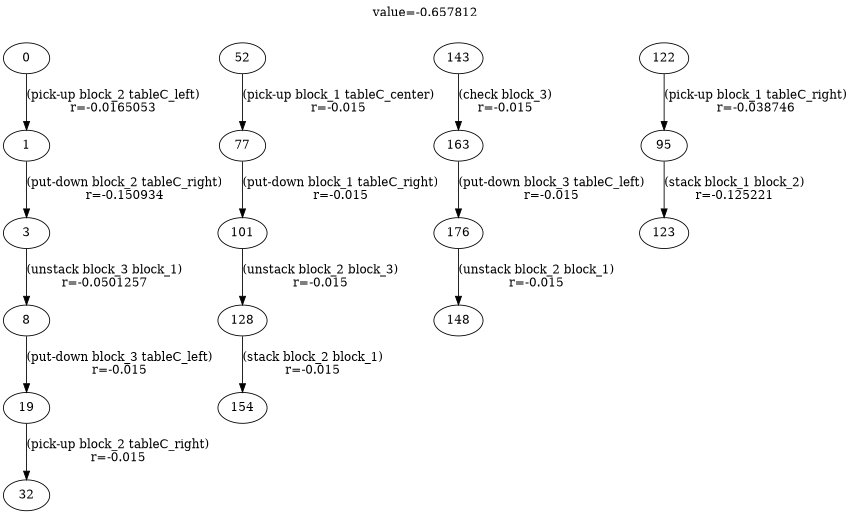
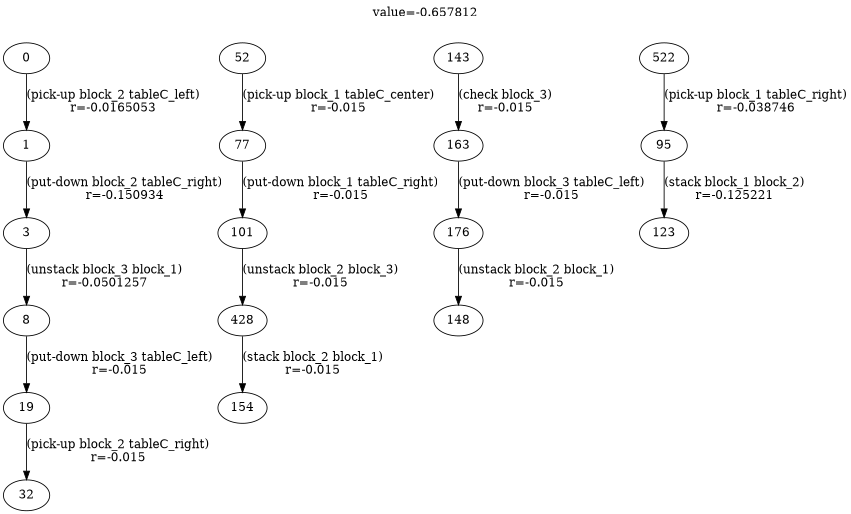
node "122": label "122" -> "522"
node "128": label "128" -> "428"
